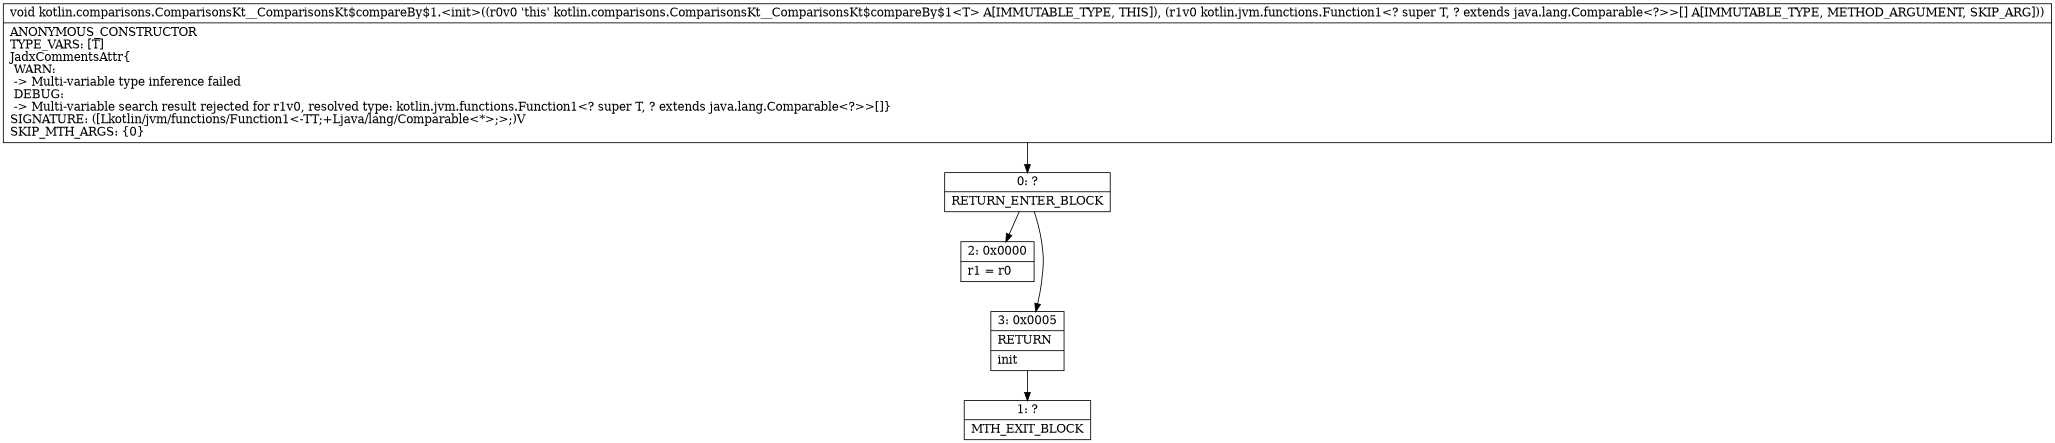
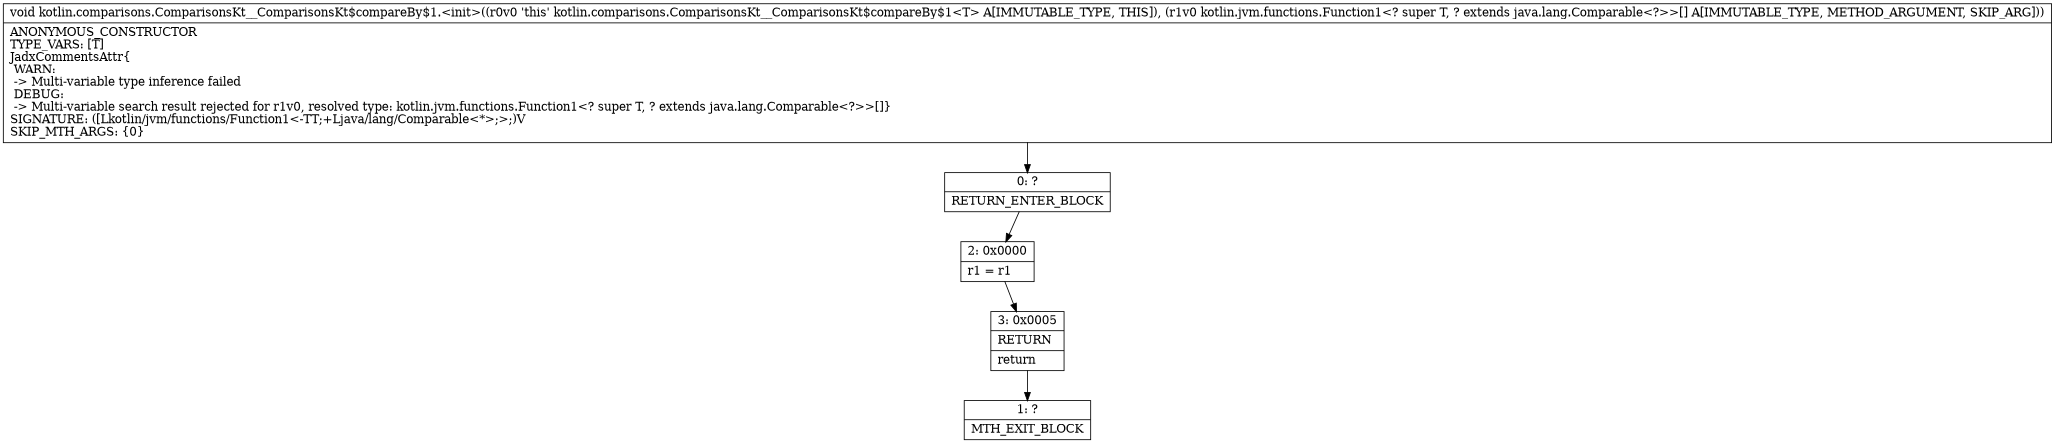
edge "0: ?" -> "3: 0x0005": now "2: 0x0000" -> "3: 0x0005"
node "2: 0x0000": text "r1 = r0" -> "r1 = r1"
node "3: 0x0005": text "init" -> "return"
